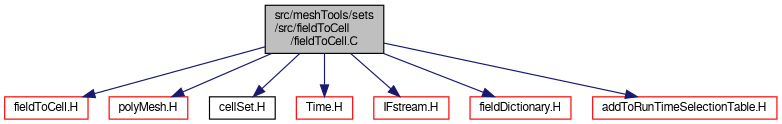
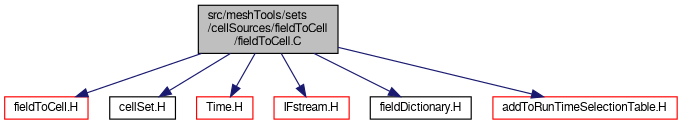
node "src/meshTools/sets /src/fieldToCell /fieldToCell.C": label "src/meshTools/sets /src/fieldToCell /fieldToCell.C" -> "src/meshTools/sets /cellSources/fieldToCell /fieldToCell.C"
node "polyMesh.H": removed
node "fieldDictionary.H": color red -> black
